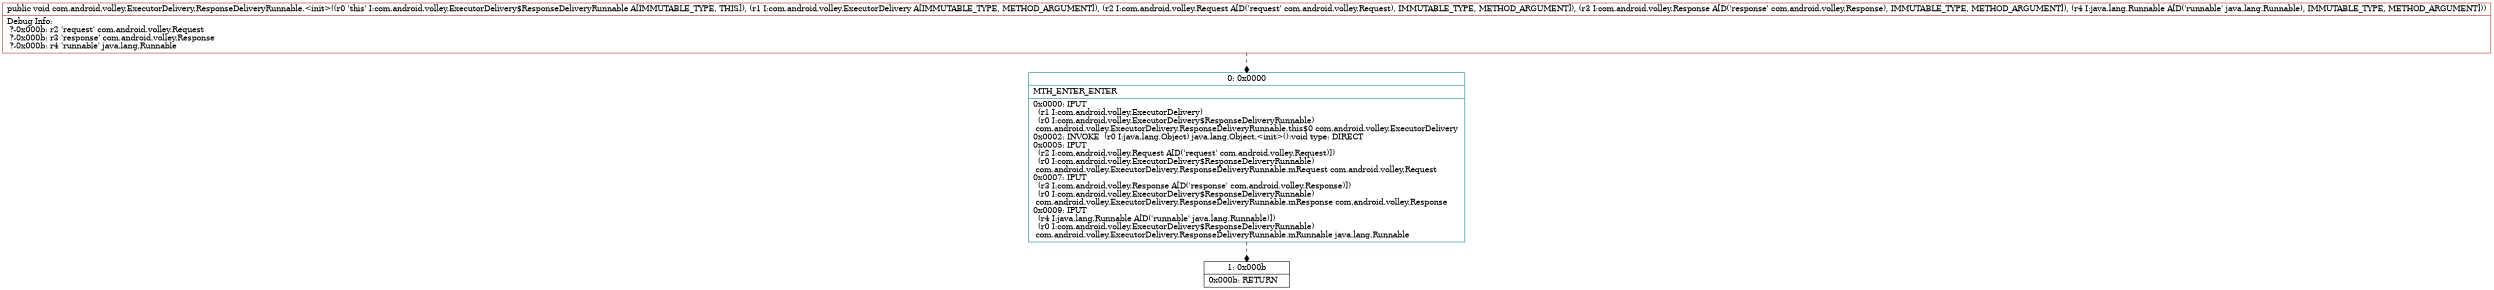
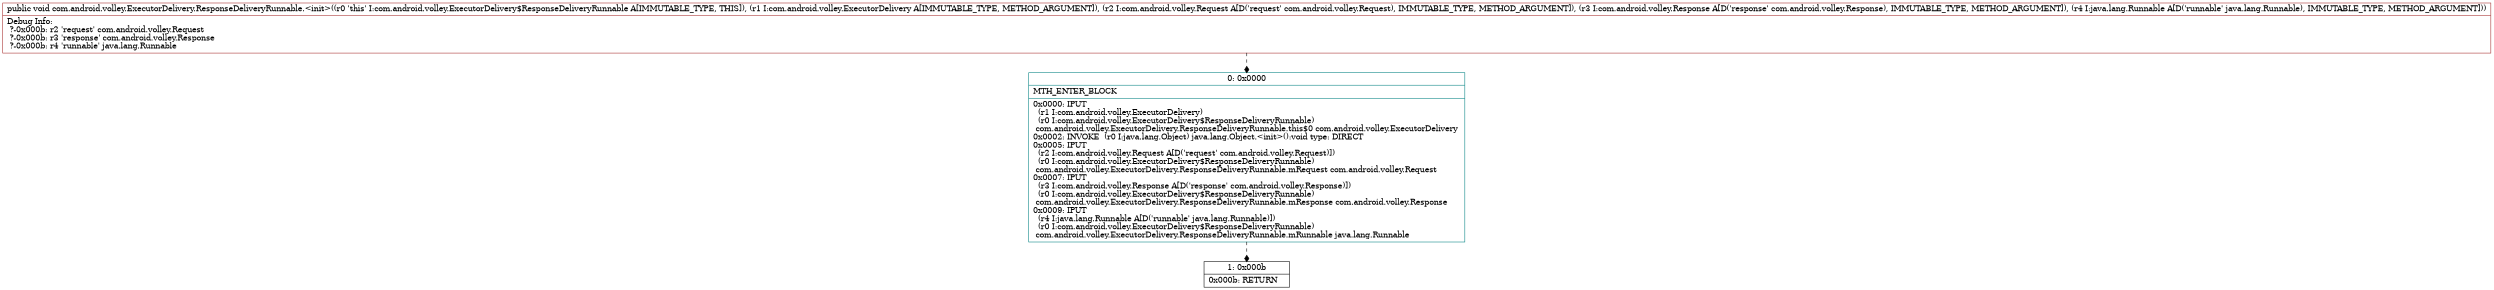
node "0: 0x0000": text "MTH_ENTER_ENTER" -> "MTH_ENTER_BLOCK"
